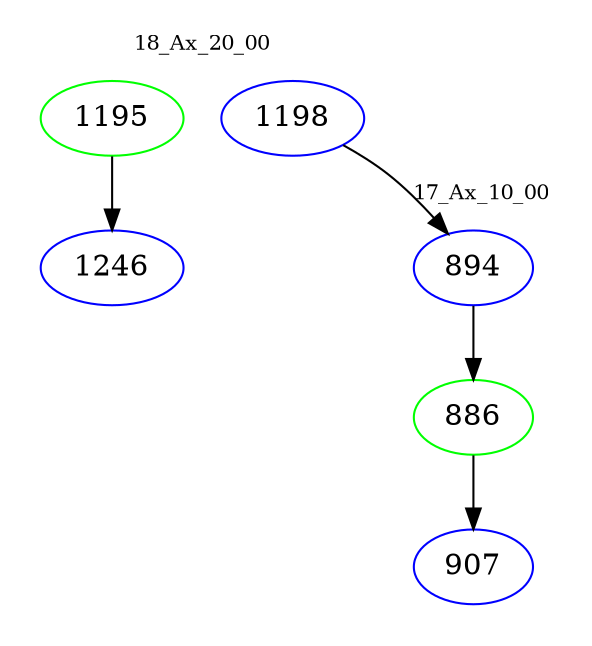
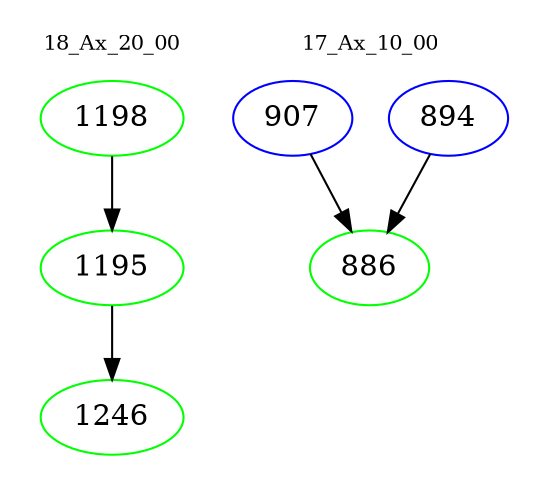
node "1198": color blue -> green
edge "1198" -> "894": now "1198" -> "1195"
node "1246": color blue -> green
edge "886" -> "907": reversed
